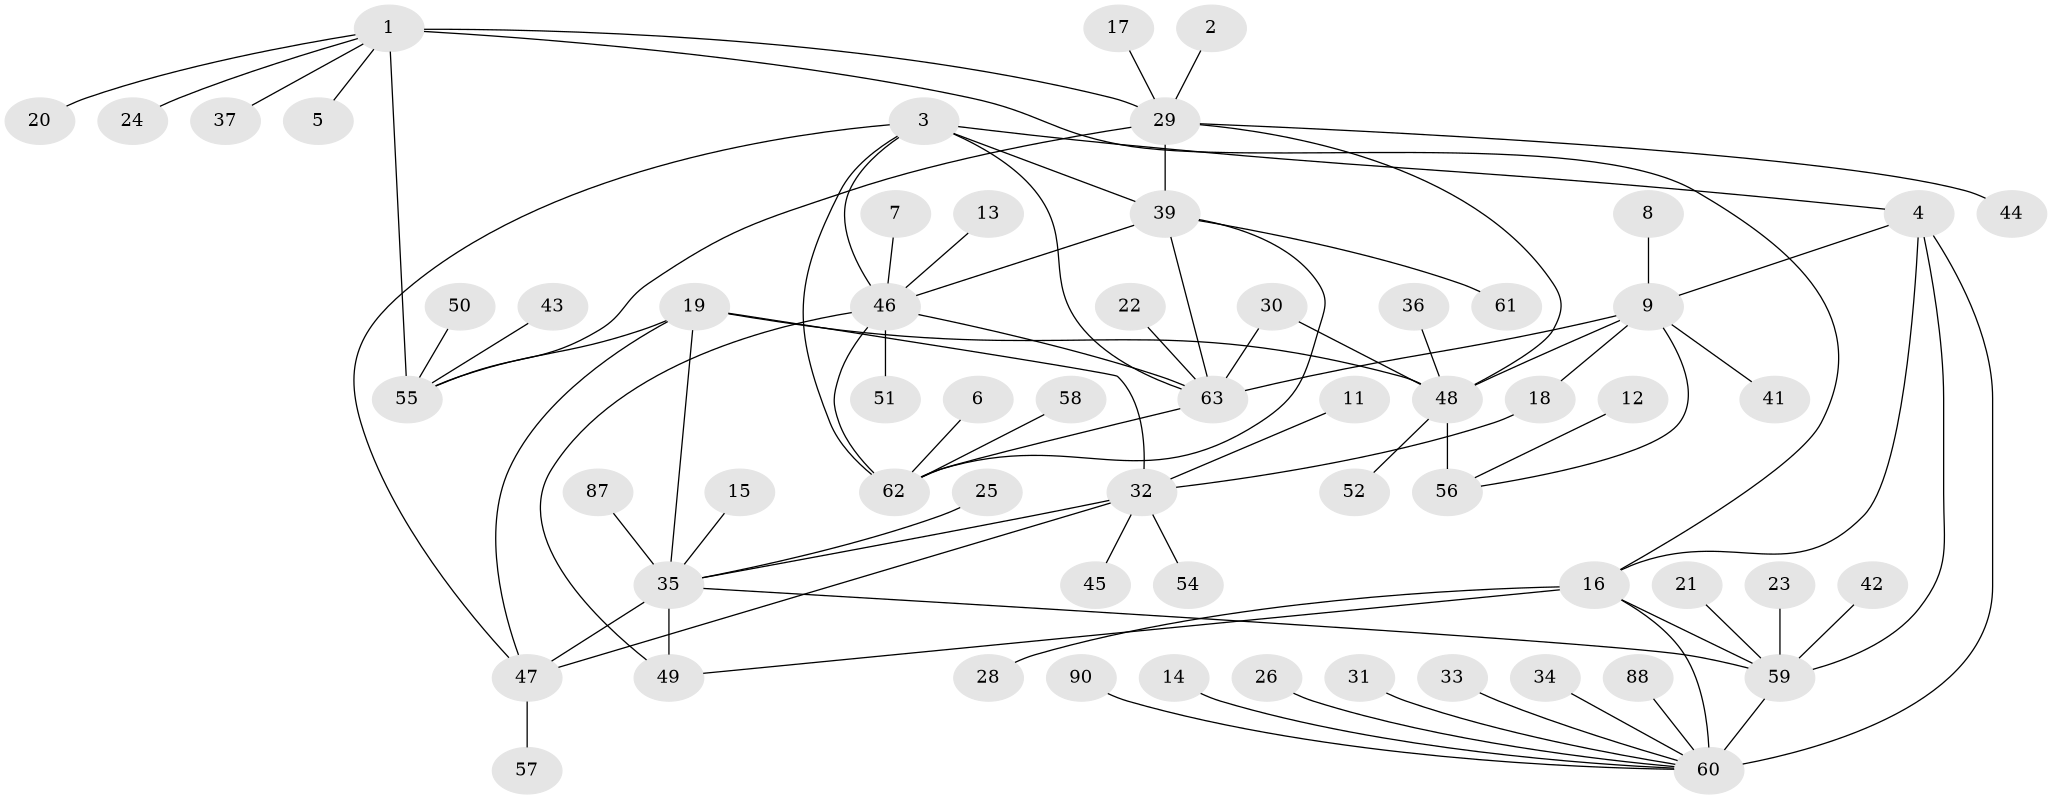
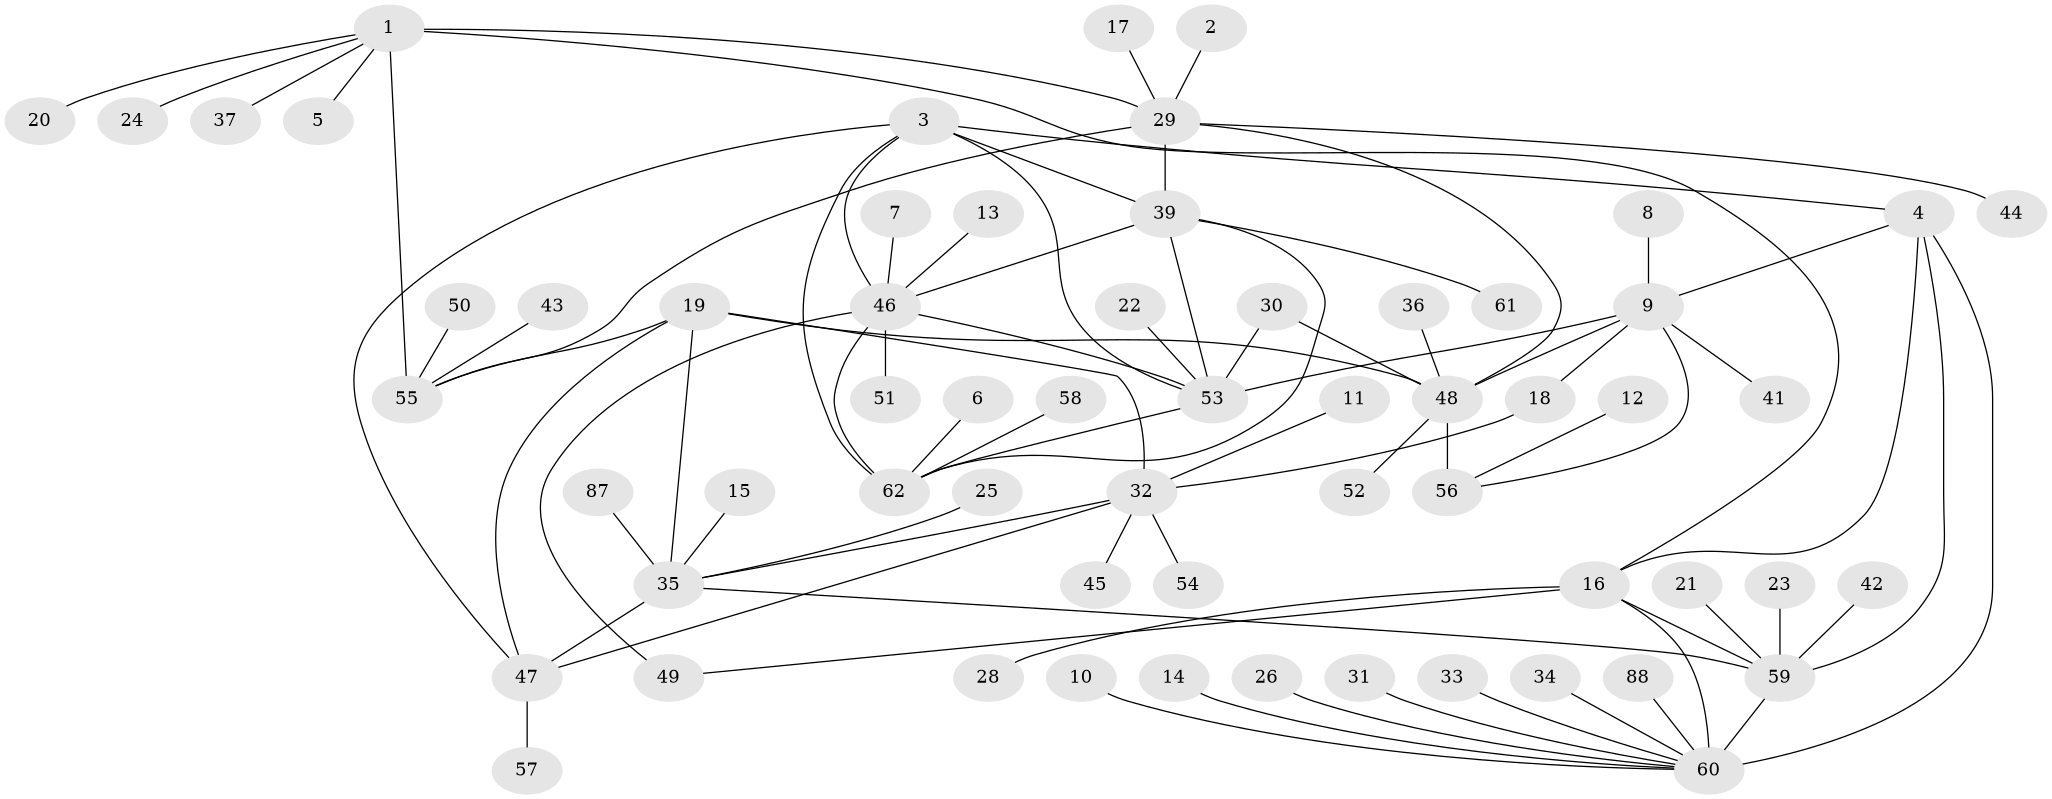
node "63": label "63" -> "53"
edge "35" -- "49": removed
node "90": label "90" -> "10"
